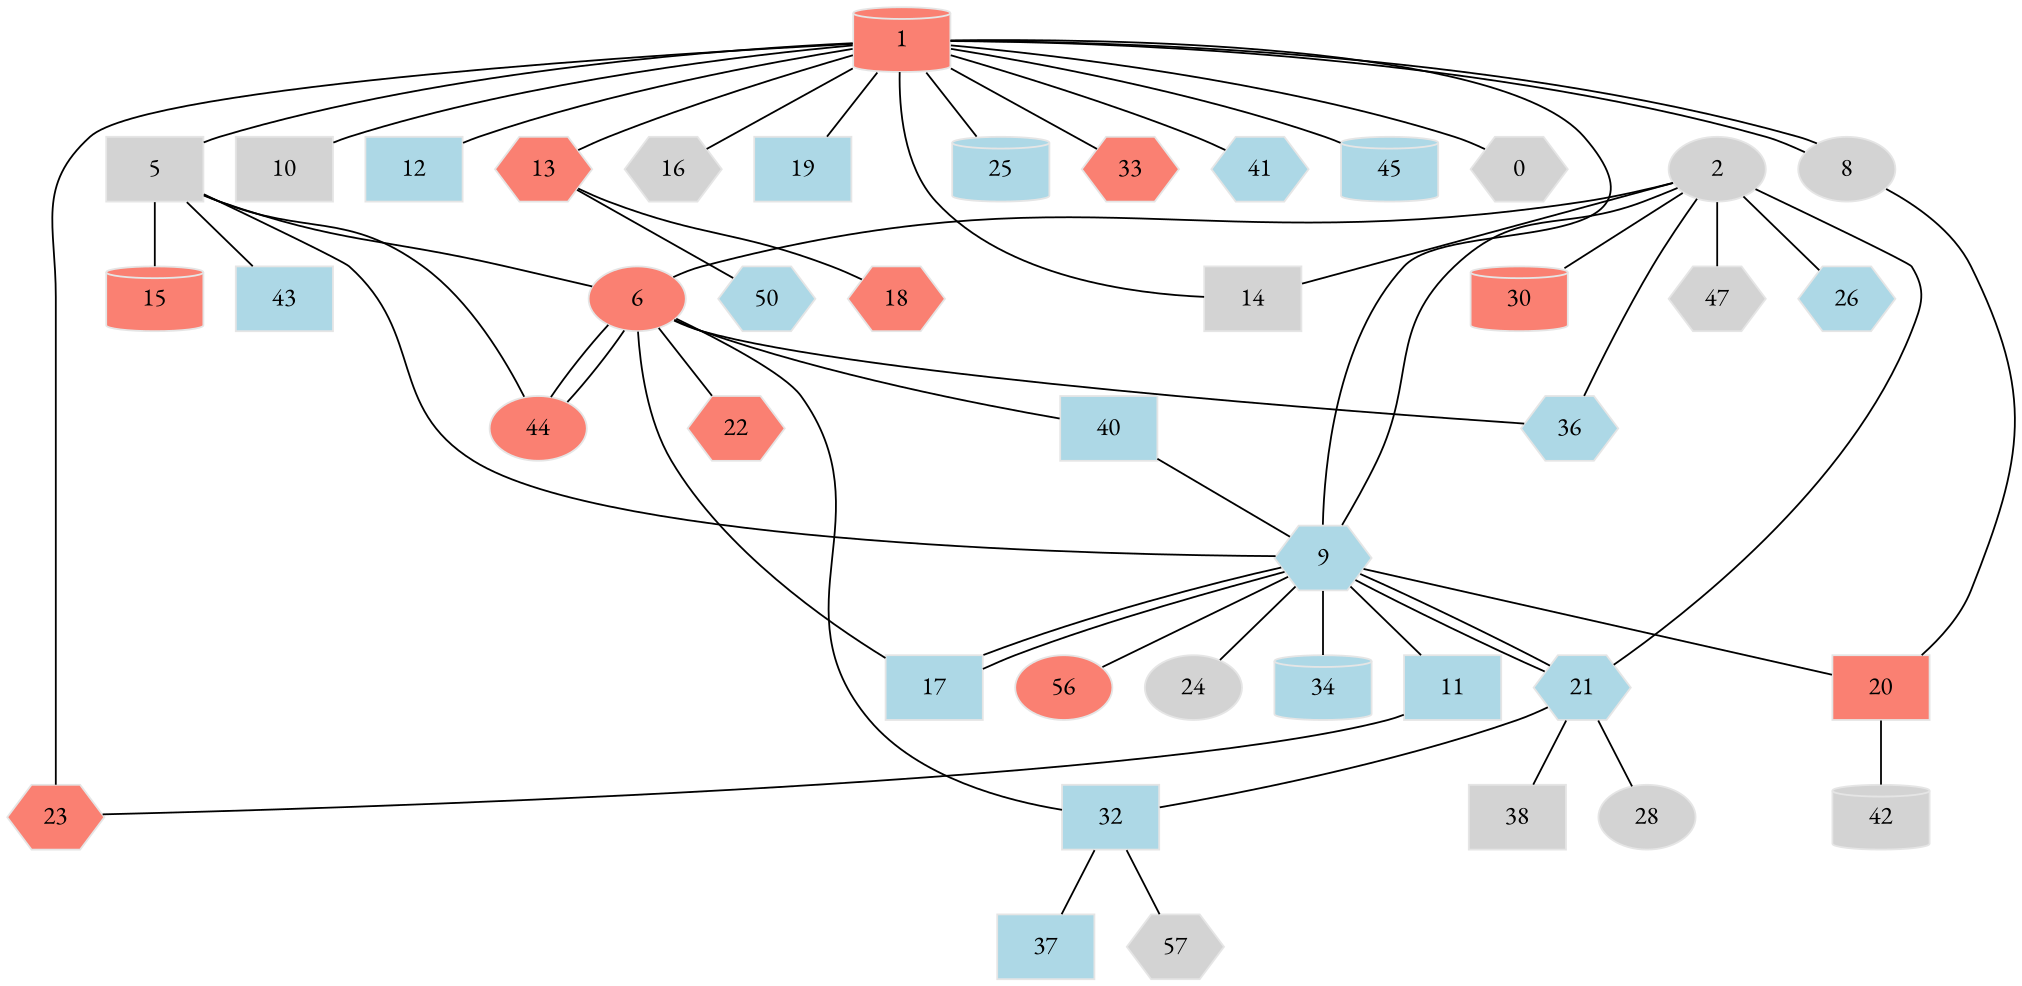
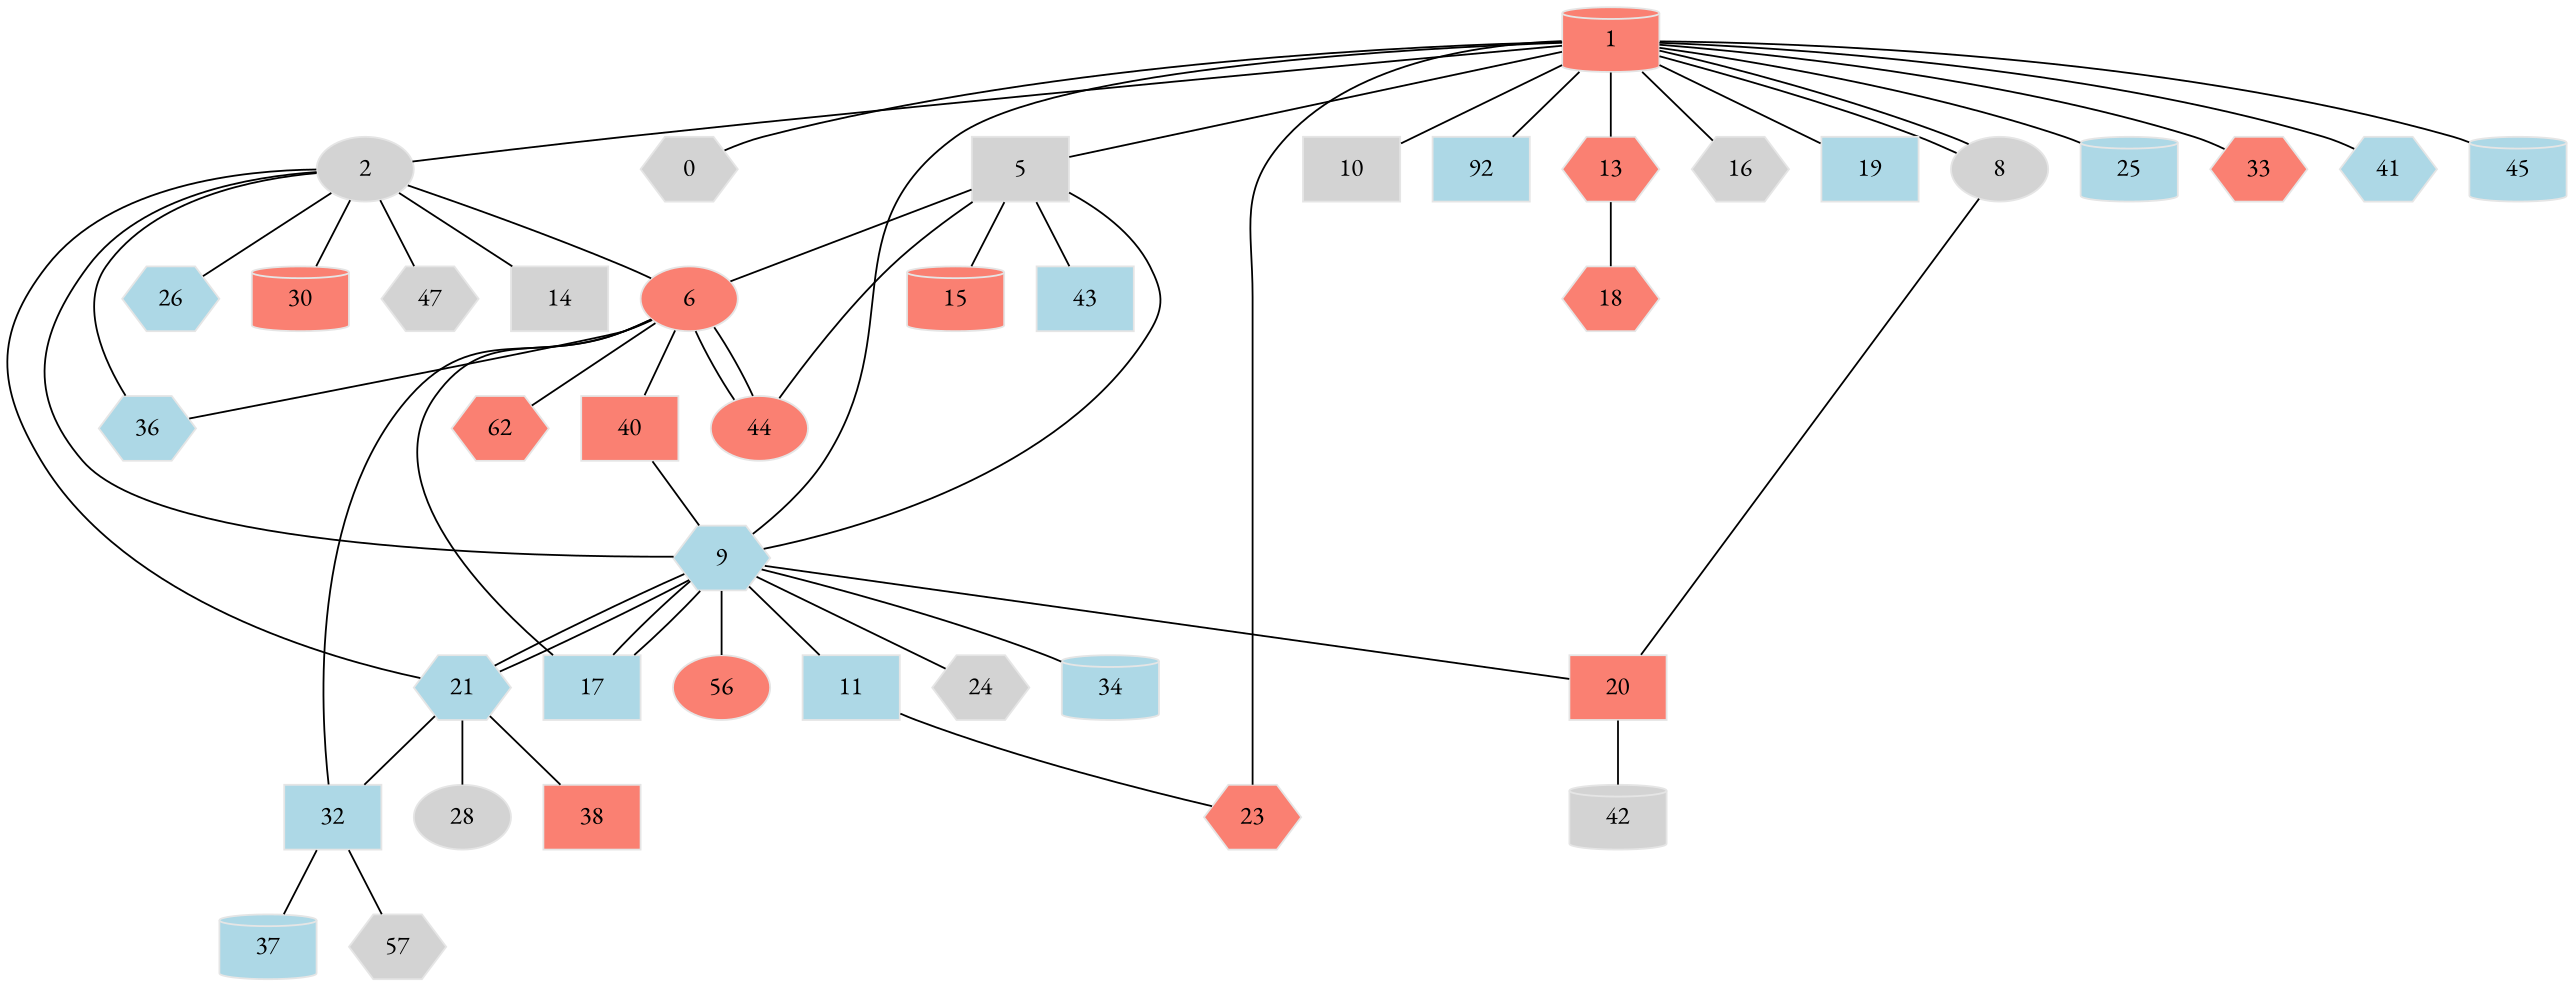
node "12": label "12" -> "92"
edge "1" -- "14": now "1" -- "2"
node "50": removed
node "22": label "22" -> "62"
node "40": fillcolor lightblue -> salmon
node "24": shape ellipse -> hexagon
node "38": fillcolor lightgrey -> salmon
node "37": shape box -> cylinder
